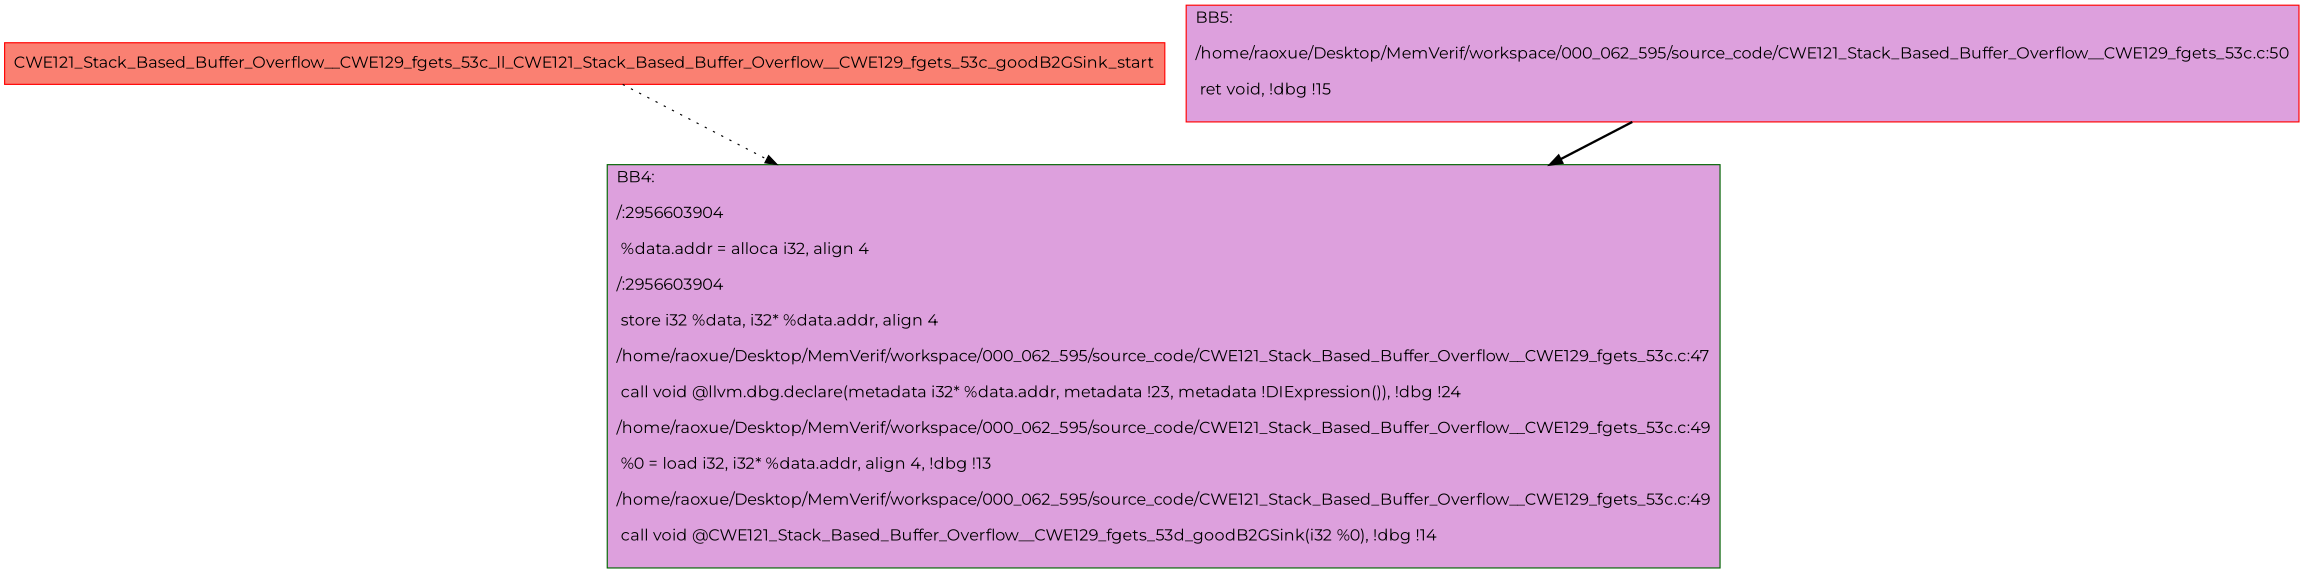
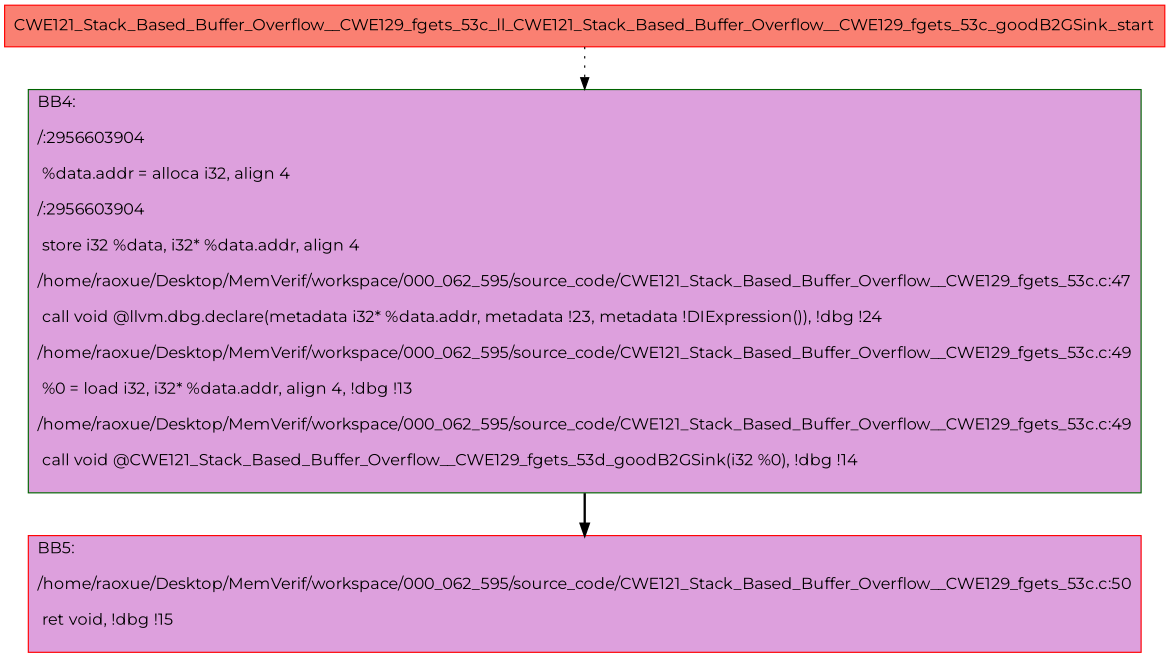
edge "BB5:" -> "BB4:": reversed
